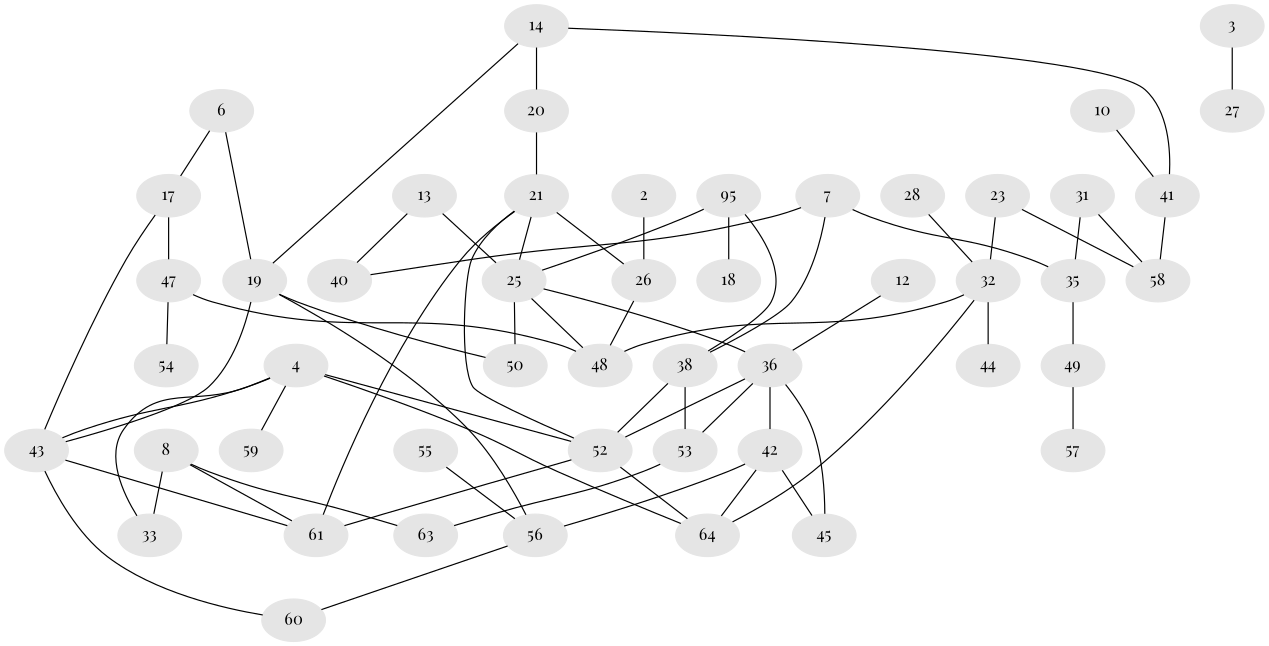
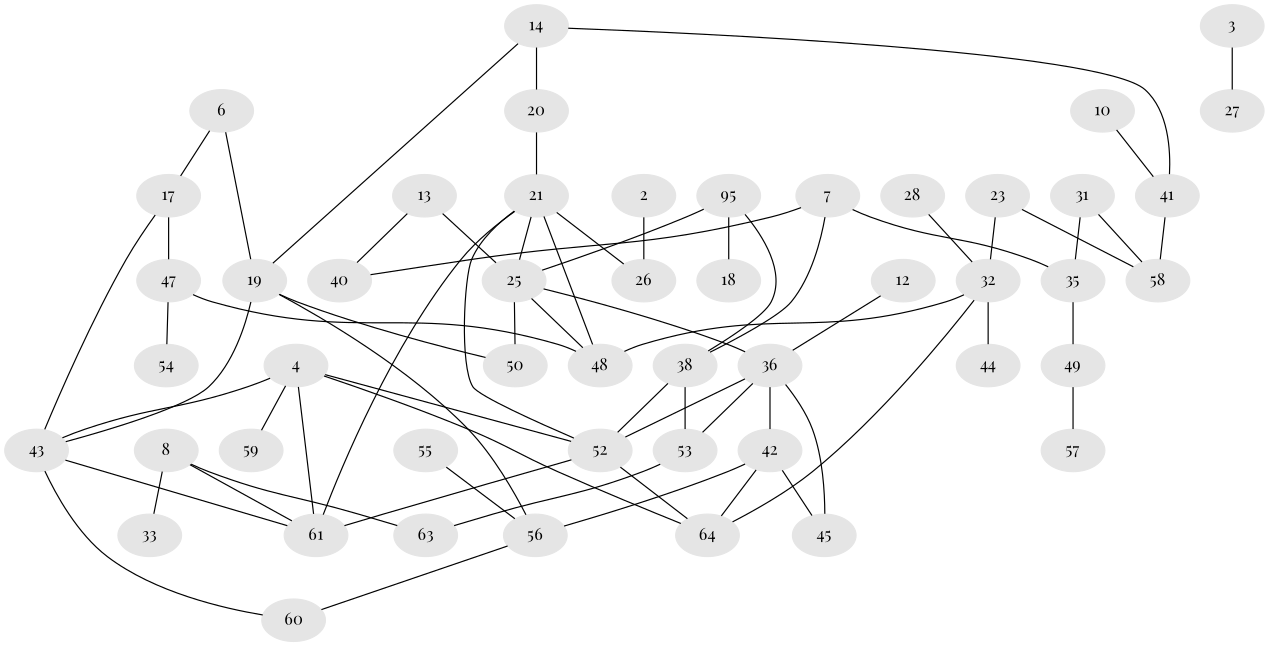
edge "26" -- "48": now "21" -- "48"
edge "4" -- "33": now "4" -- "61"
